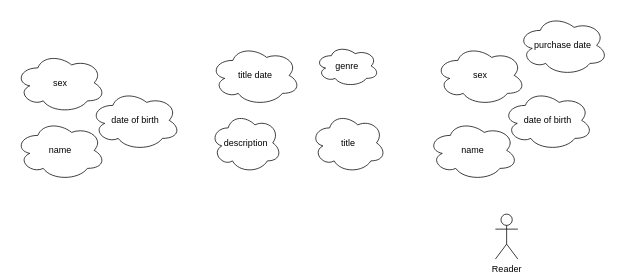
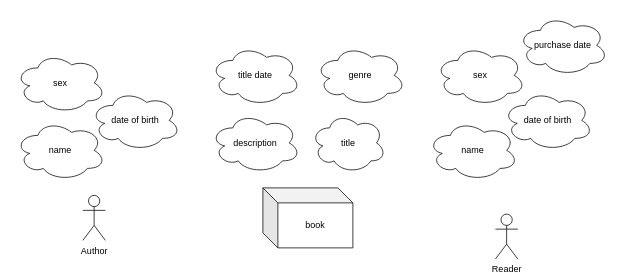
node "genre": size 64x41 -> 90x60
node "description": size 71x60 -> 90x60
node "Author": added
node "book": added
